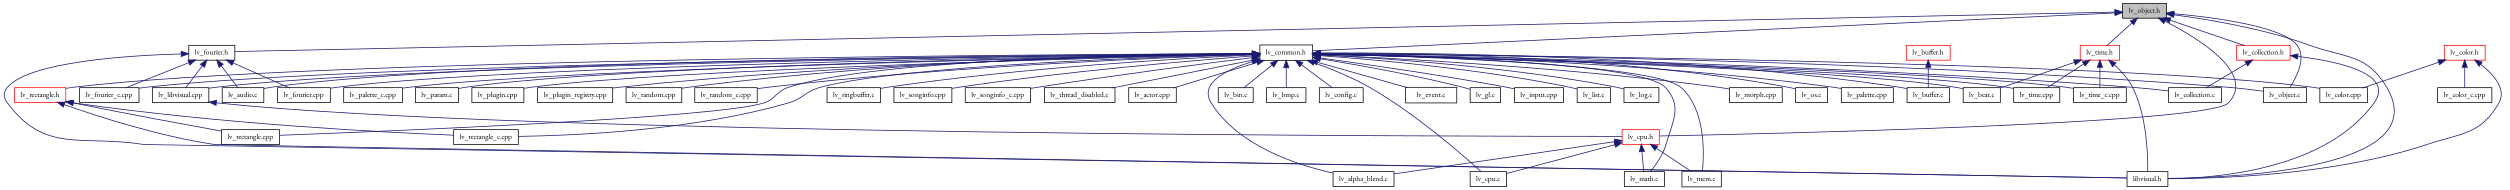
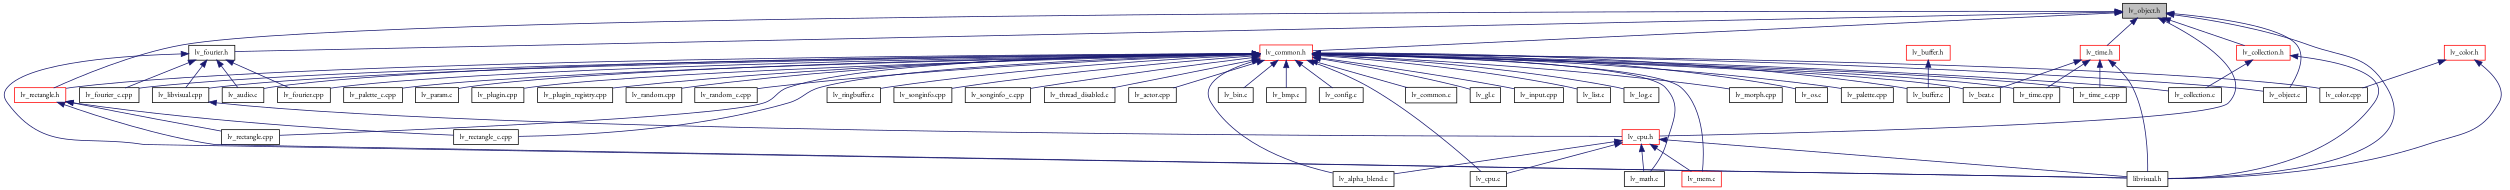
edge "lv_rectangle.h" -> "lv_object.h": added
node "lv_common.h": color black -> red
node "lv_event.c": label "lv_event.c" -> "lv_common.c"
node "lv_color_c.cpp": removed
edge "libvisual.h" -> "lv_cpu.h": added
node "lv_mem.c": color black -> red
